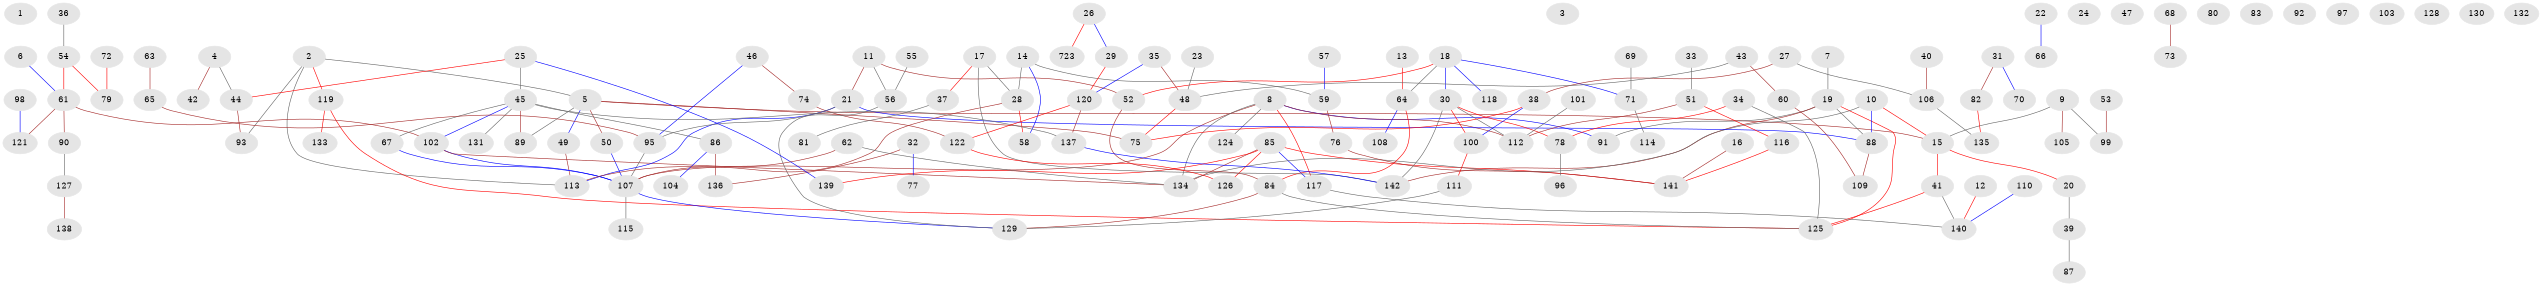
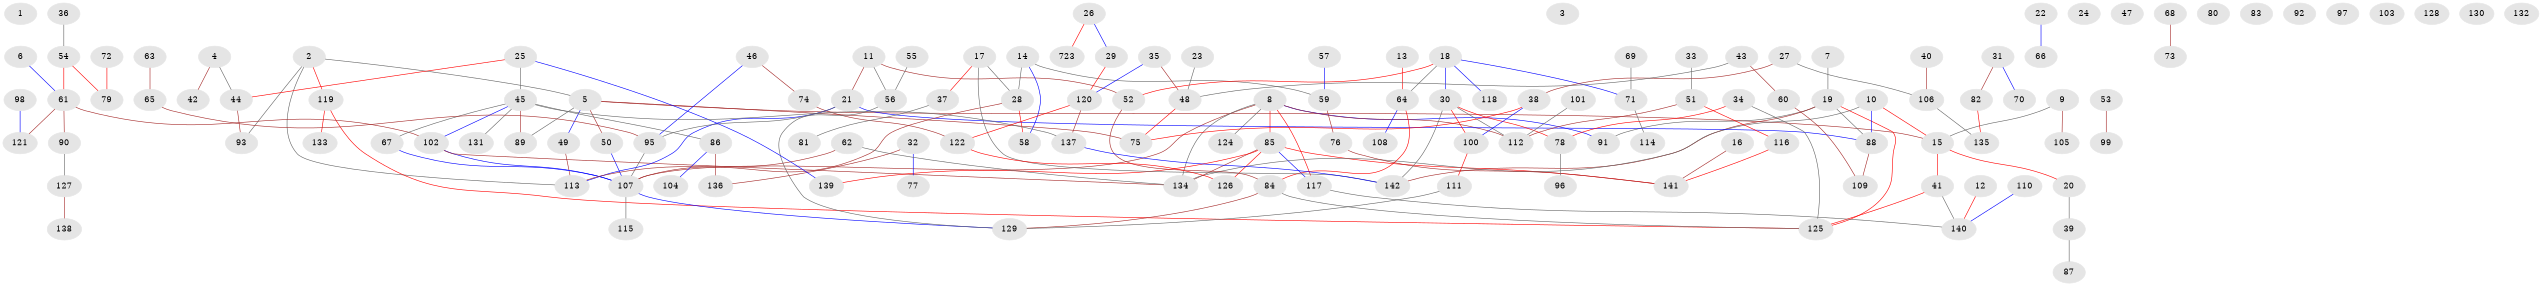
edge "8" -- "85": added
edge "9" -- "99": removed
